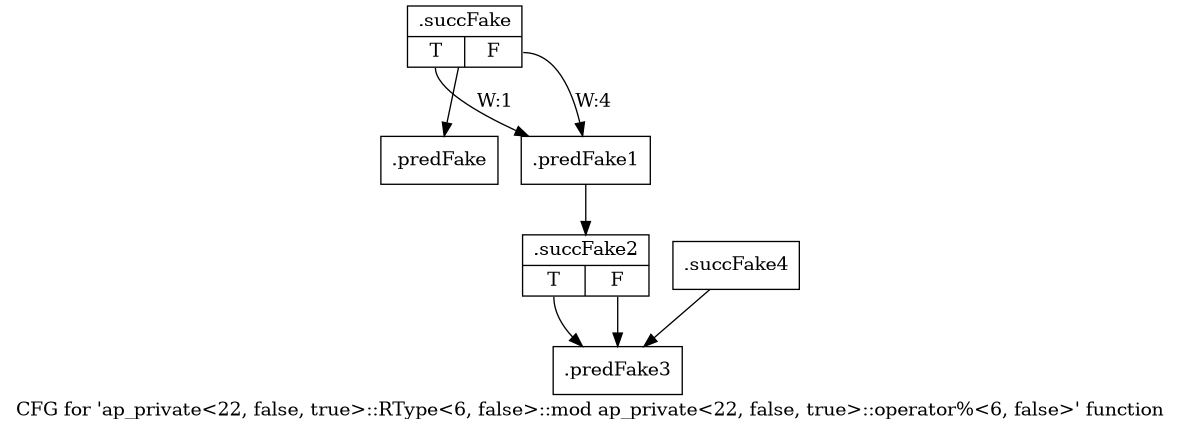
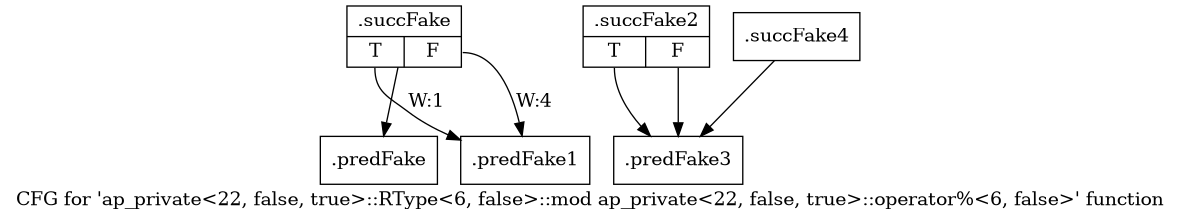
edge ".predFake1" -> ".succFake2": removed
